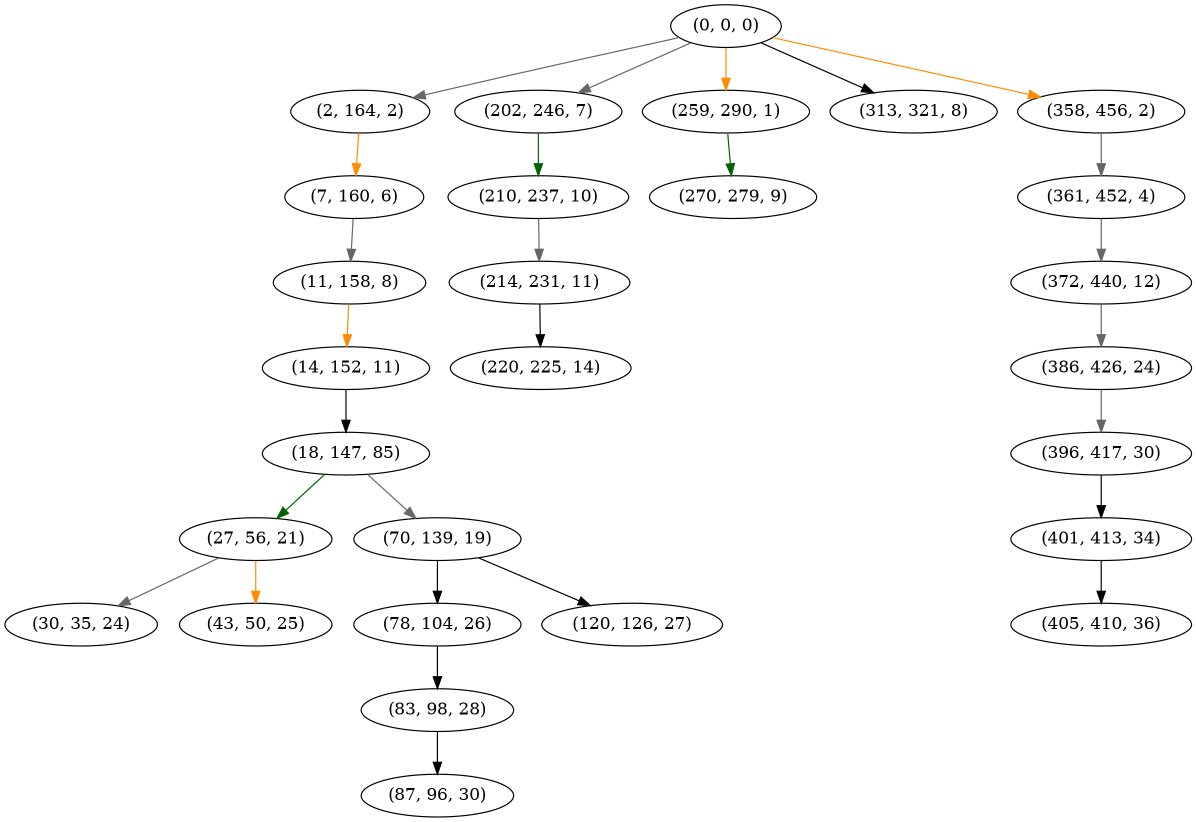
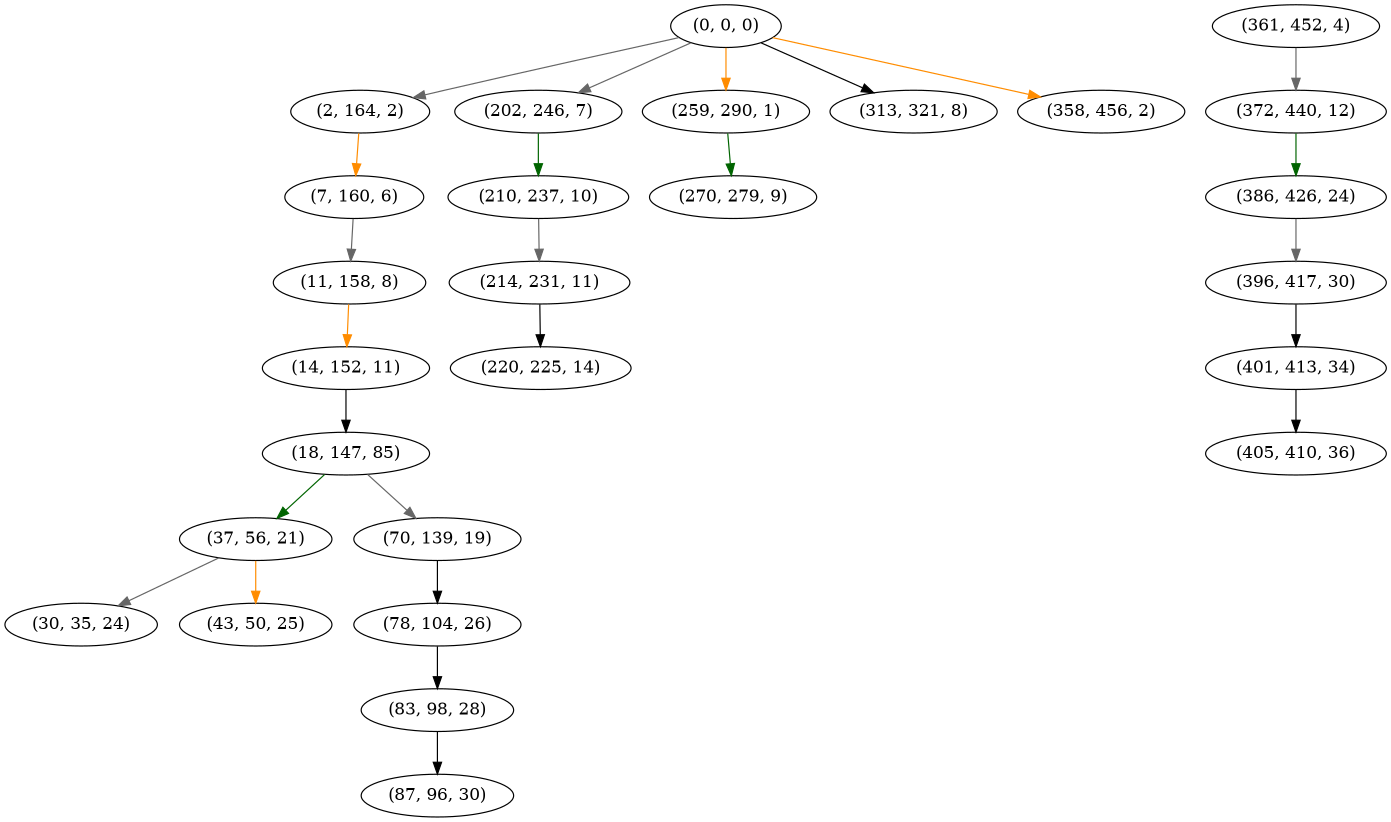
edge "(358, 456, 2)" -> "(361, 452, 4)": removed
edge "(372, 440, 12)" -> "(386, 426, 24)": color gray40 -> darkgreen
node "(27, 56, 21)": label "(27, 56, 21)" -> "(37, 56, 21)"
node "(120, 126, 27)": removed
